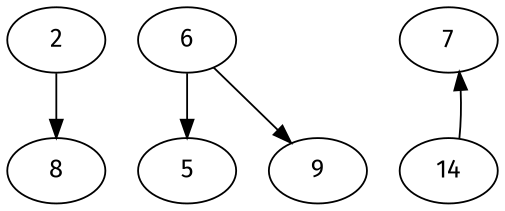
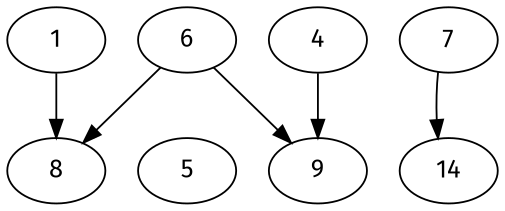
node "2": label "2" -> "1"
node "4": added
edge "6" -> "5": now "6" -> "8"
edge "14" -> "7": reversed
